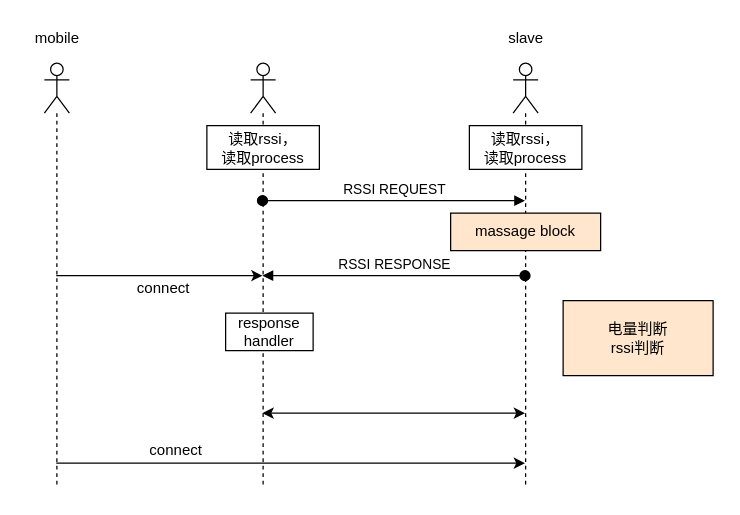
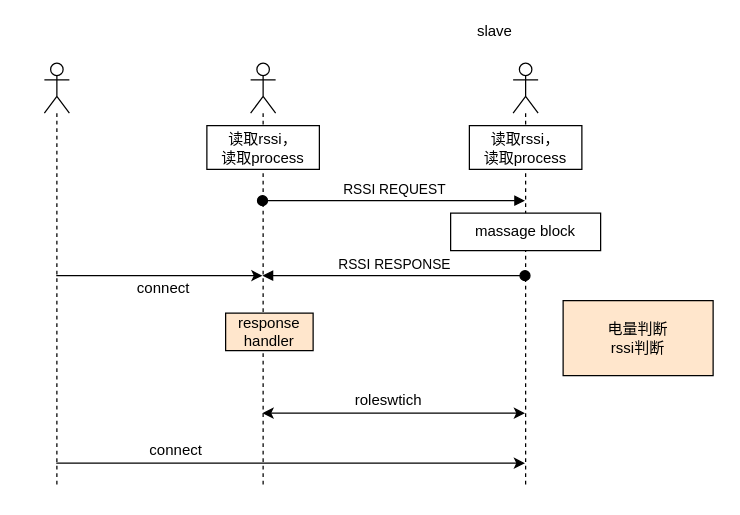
node "mobile": removed
node "slave": moved (526, 38) -> (494, 32)
node "massage block": fillcolor #ffe6cc -> #ffffff
node "response handler": fillcolor #ffffff -> #ffe6cc
node "roleswtich": added
